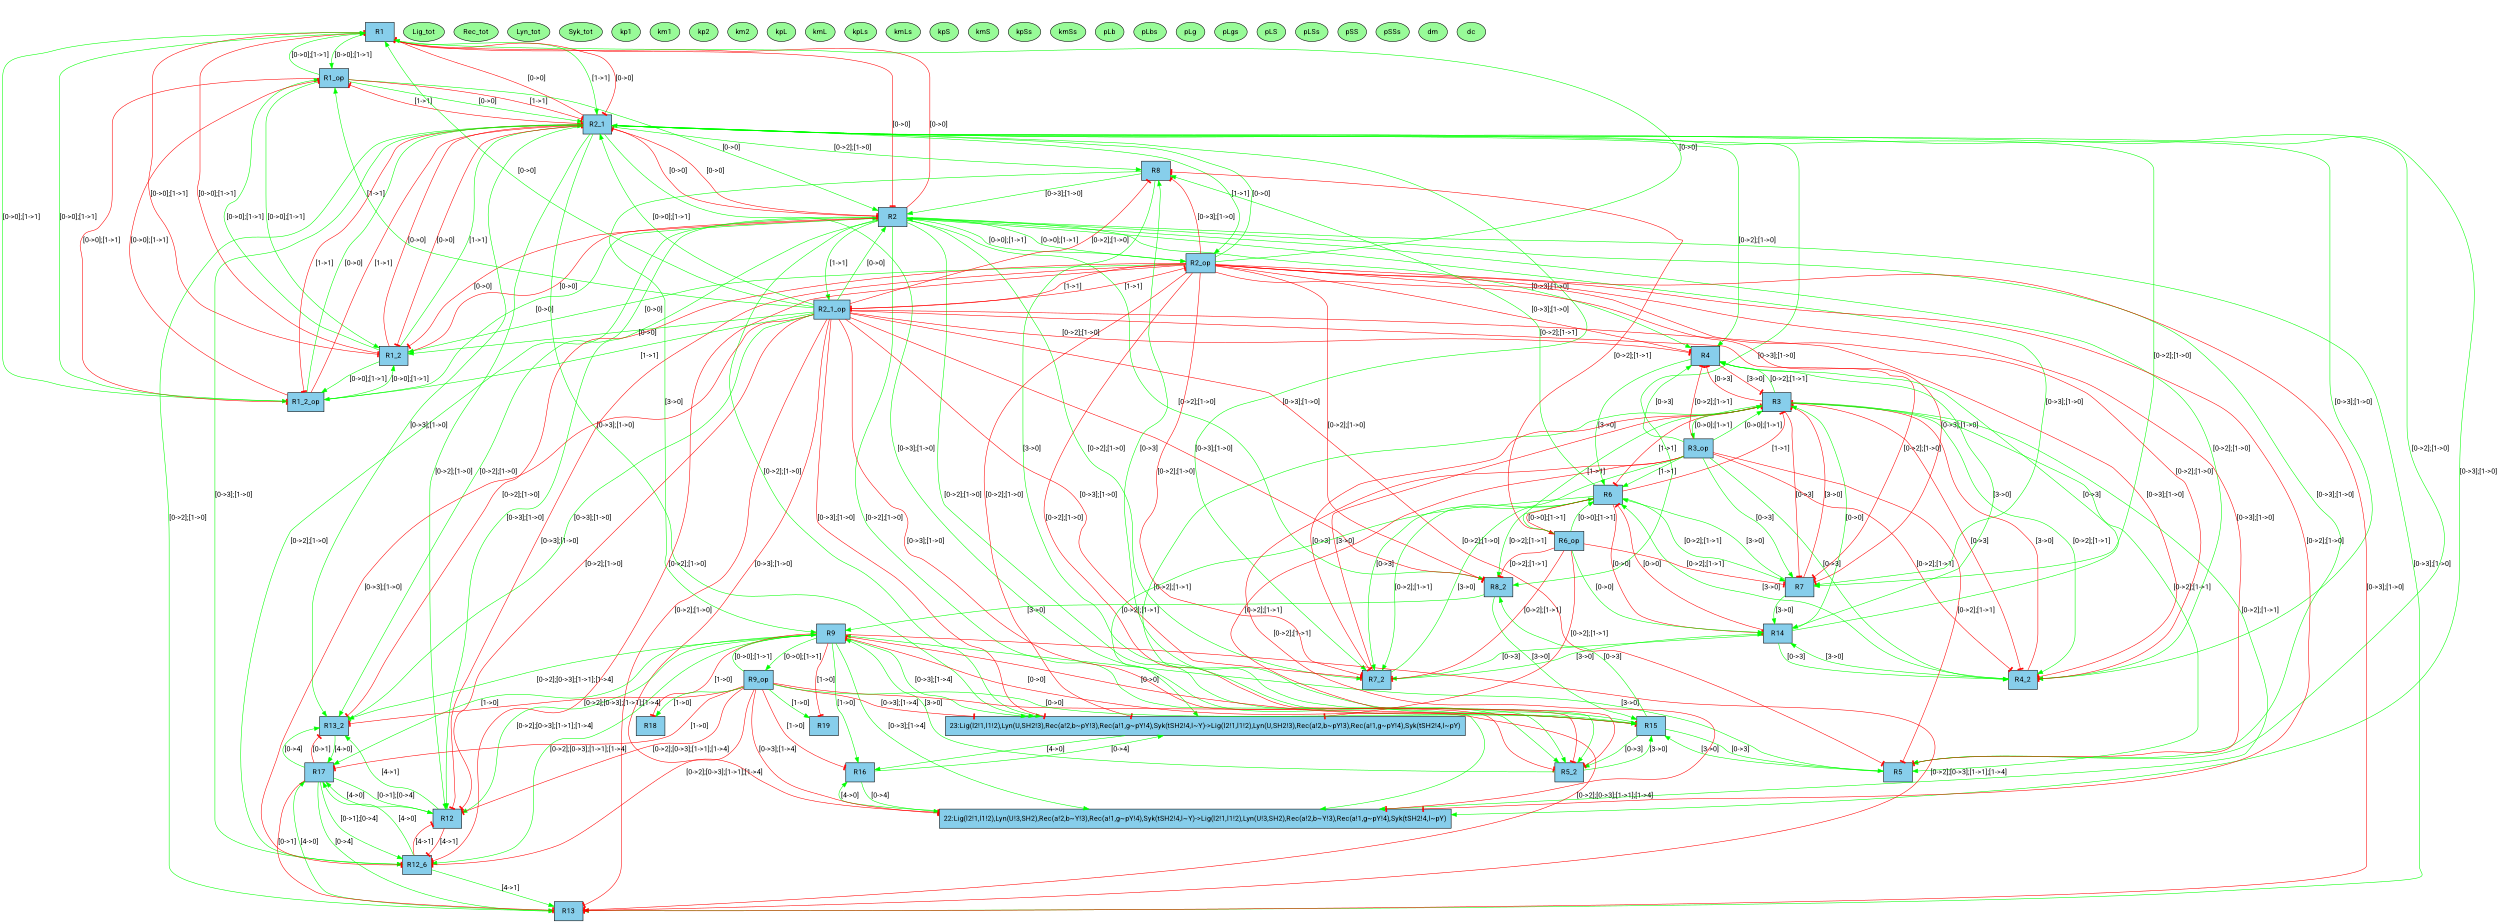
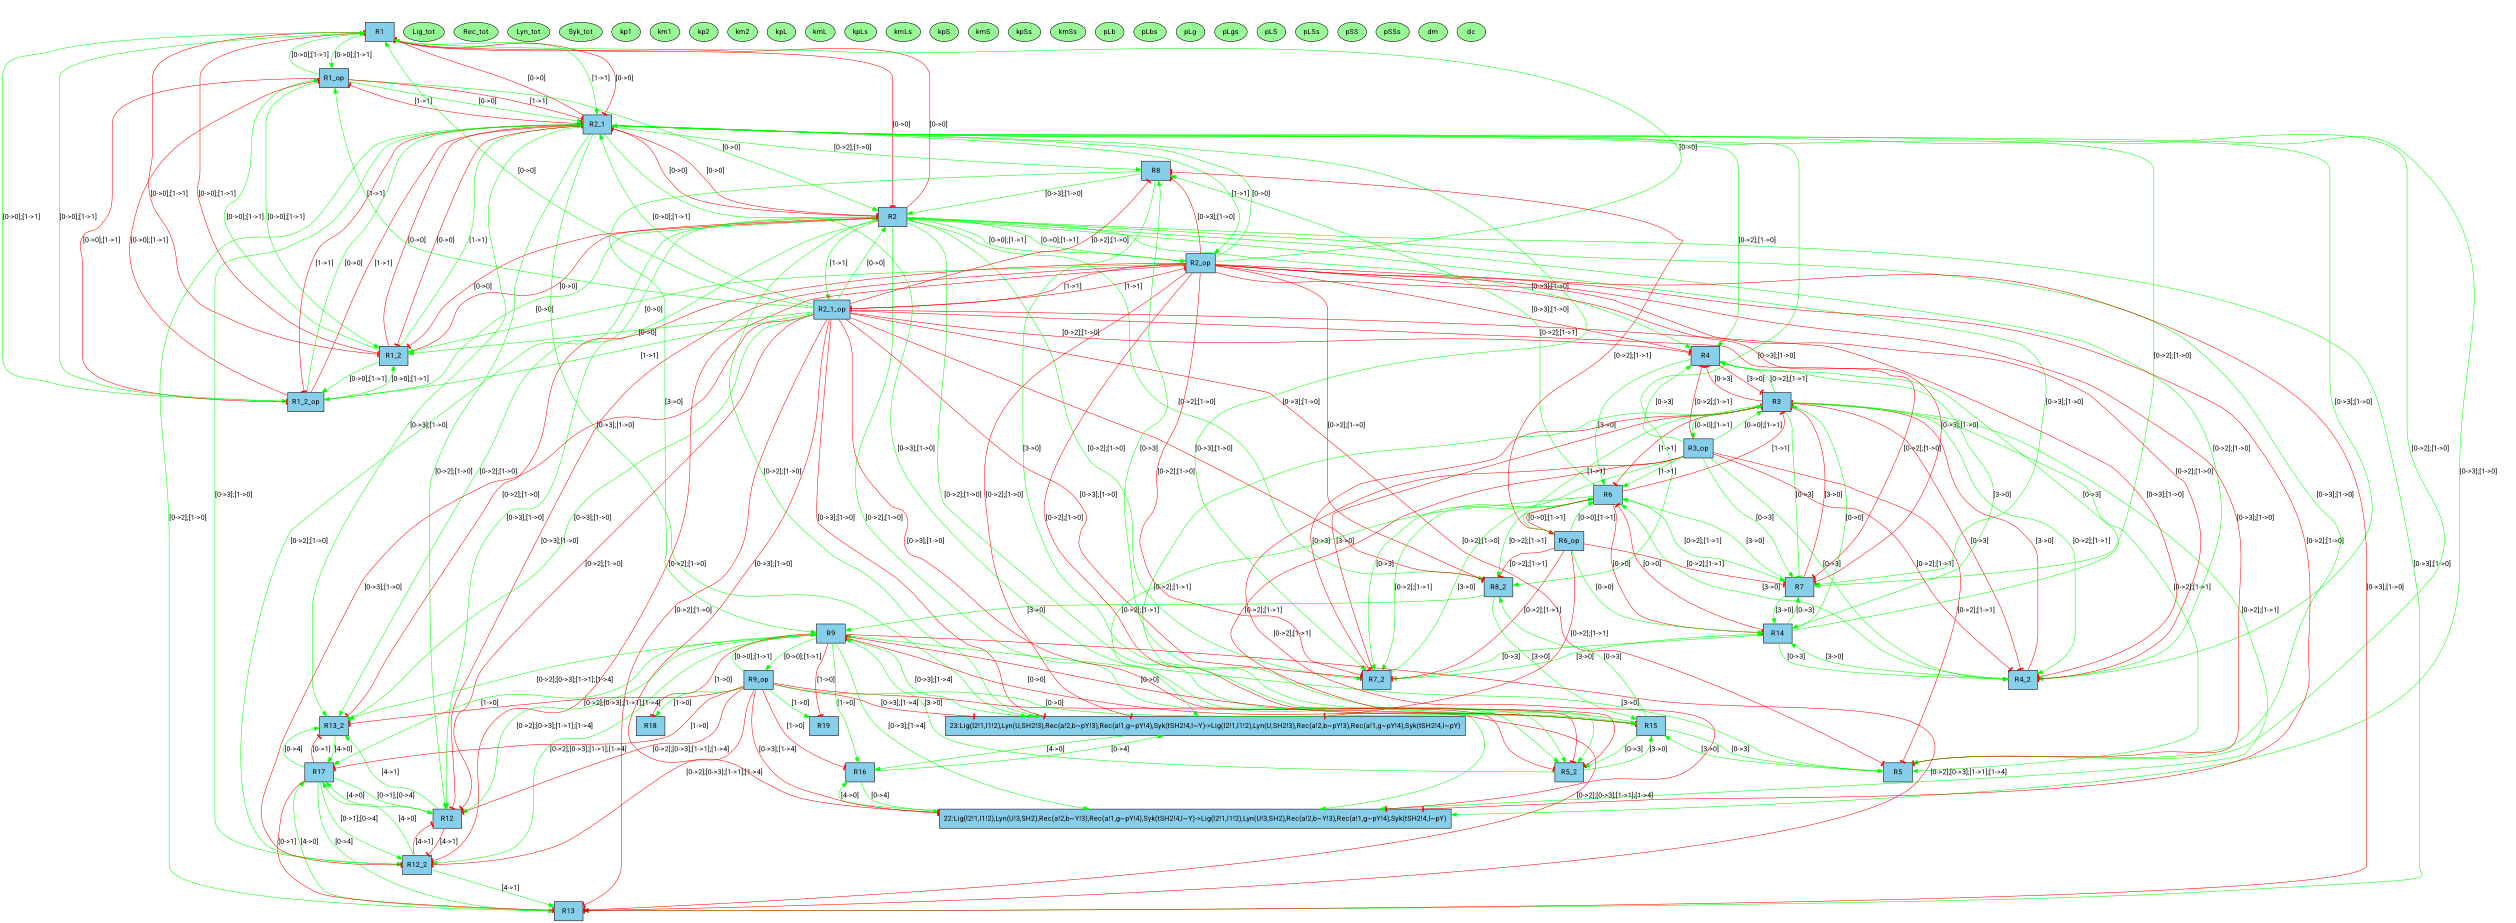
edge "R3" -> "R7": color red -> green
edge "R14" -> "R7": added, label "[0->3]"
node "R12_6": label "R12_6" -> "R12_2"
